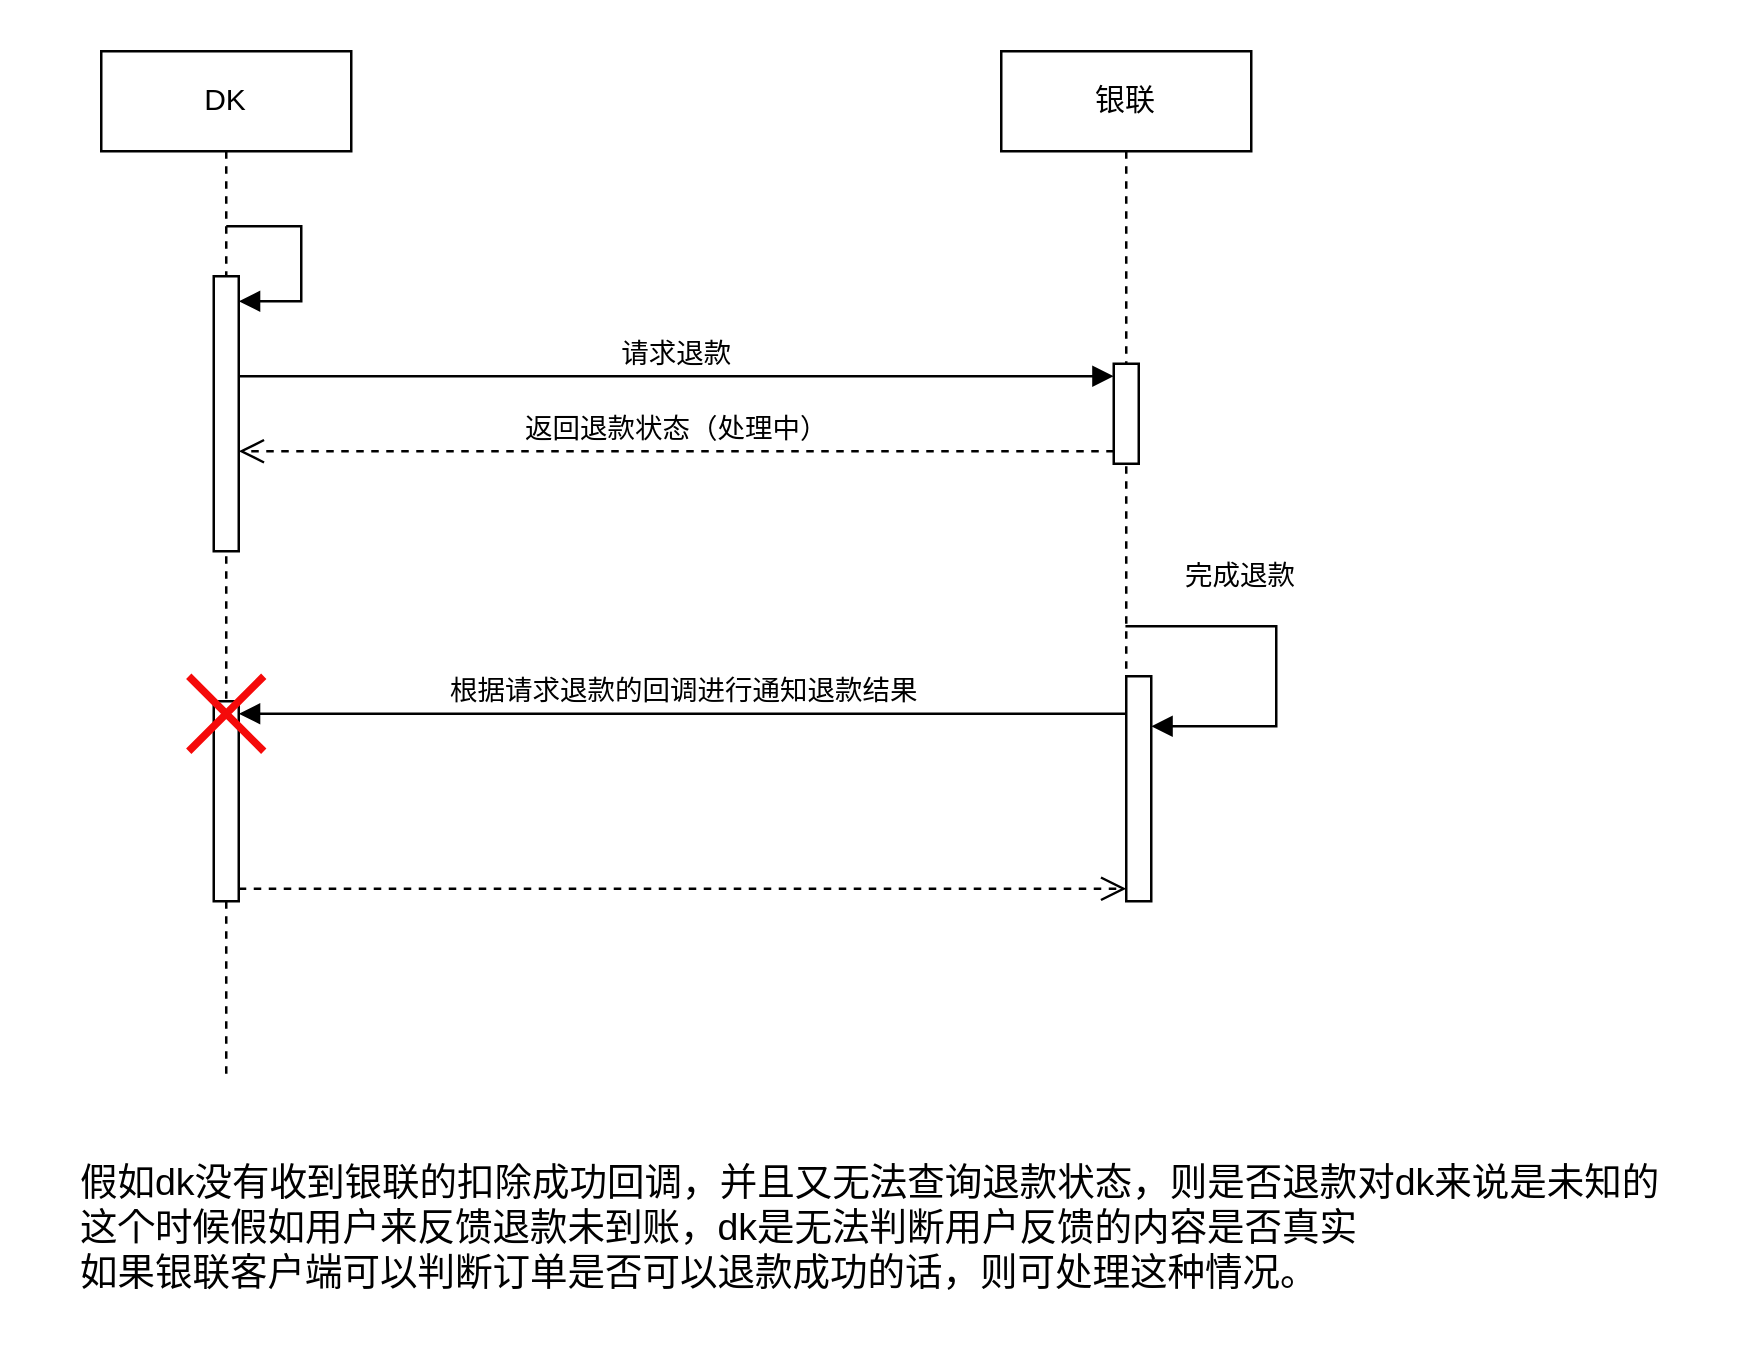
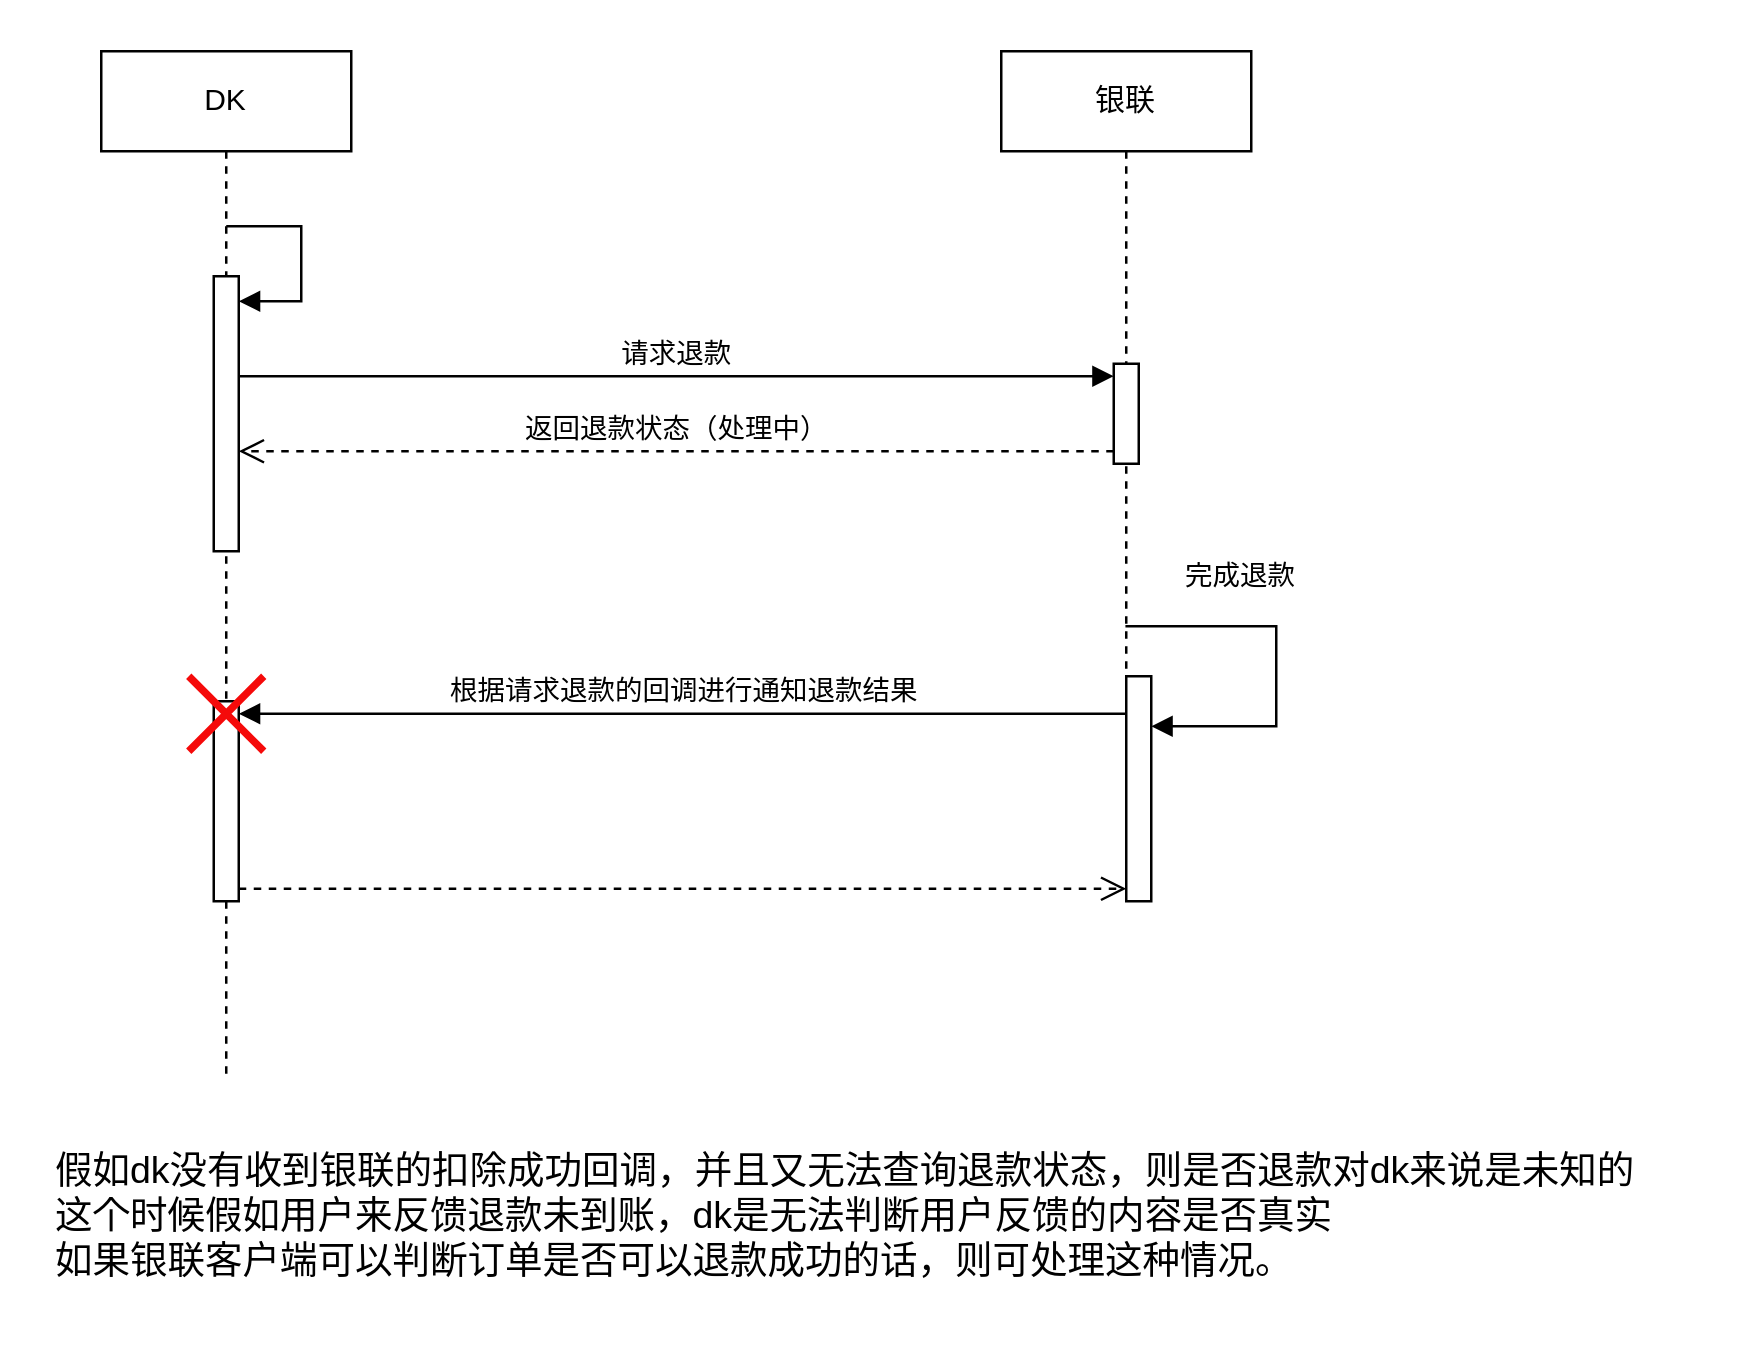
node "假如dk没有收到银联的扣除成功回调，并且又无法查询退款状态，则是否退款对dk来说是未知的 这个时候假如用户来反馈退款未到账，dk是无法判断用户反馈的内容是否真实 如果银联客户端可以判断订单是否可以退款成功的话，则可处理这种情况。": moved (901, 1226) -> (876, 1214)
